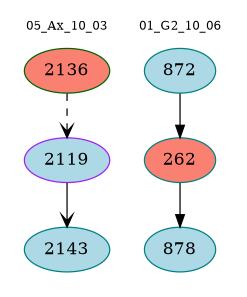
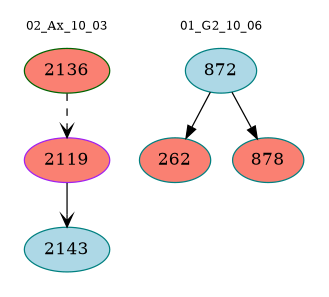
cluster "05_Ax_10_03": label "05_Ax_10_03" -> "02_Ax_10_03"
node "2119": fillcolor lightblue -> salmon
edge "262" -> "878": now "872" -> "878"
node "878": fillcolor lightblue -> salmon
